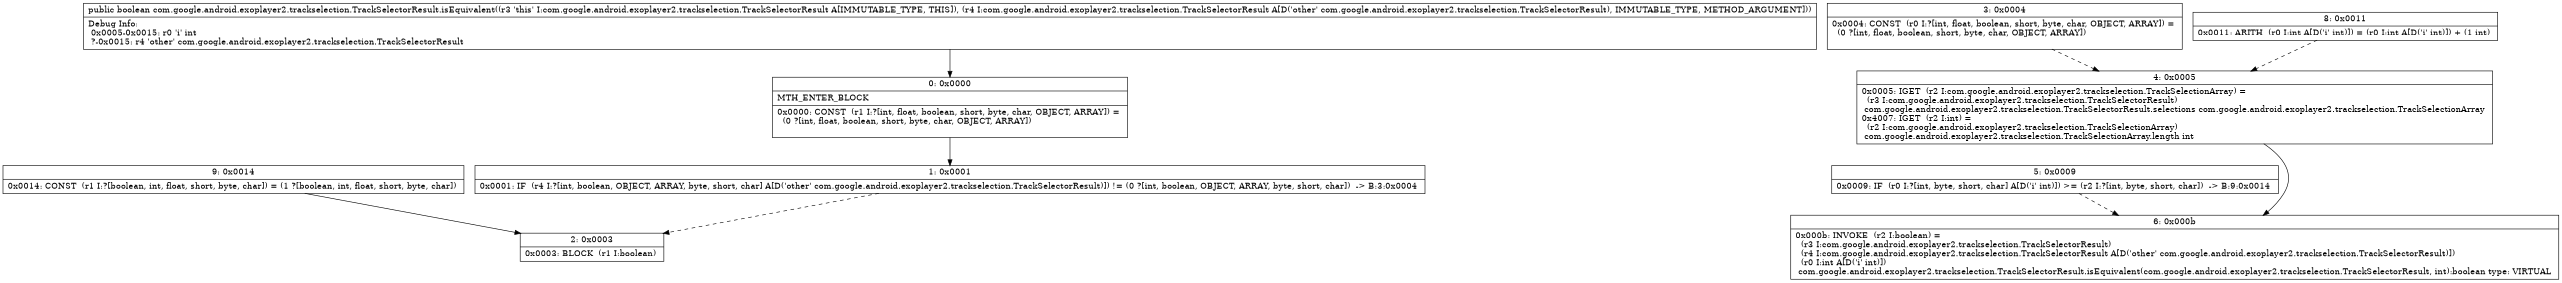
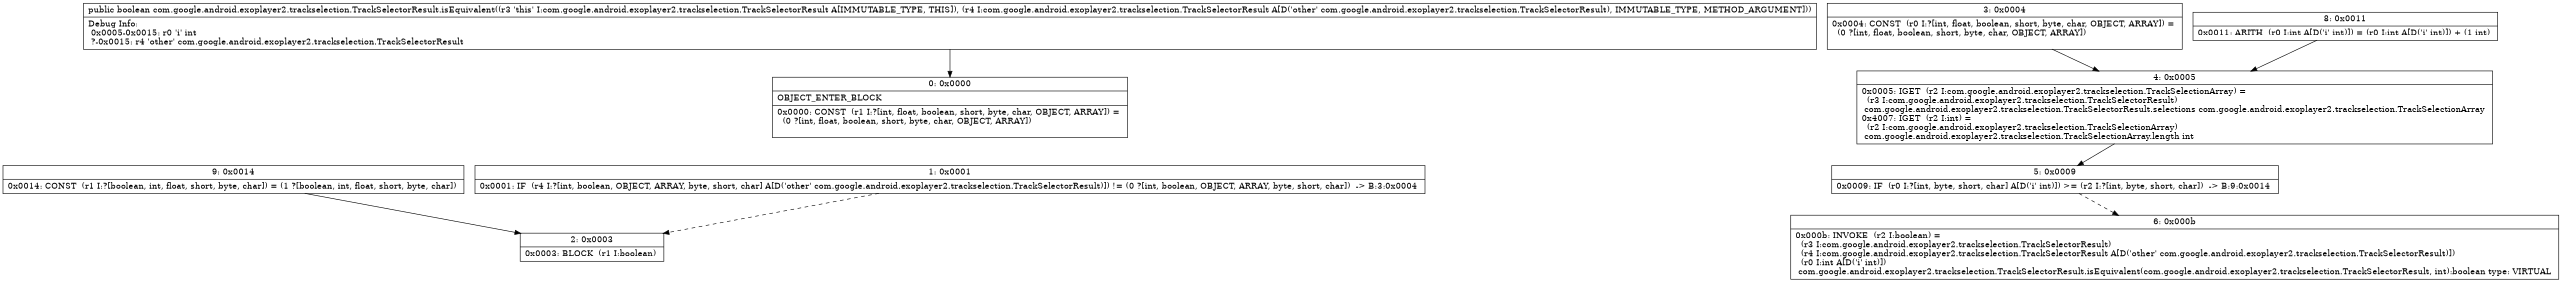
edge "8: 0x0011" -> "4: 0x0005": style dashed -> solid
edge "3: 0x0004" -> "4: 0x0005": style dashed -> solid
node "0: 0x0000": text "MTH_ENTER_BLOCK" -> "OBJECT_ENTER_BLOCK"
edge "0: 0x0000" -> "1: 0x0001": removed
edge "4: 0x0005" -> "6: 0x000b": now "4: 0x0005" -> "5: 0x0009"
